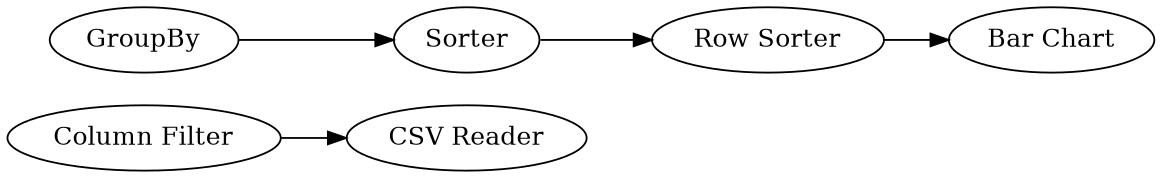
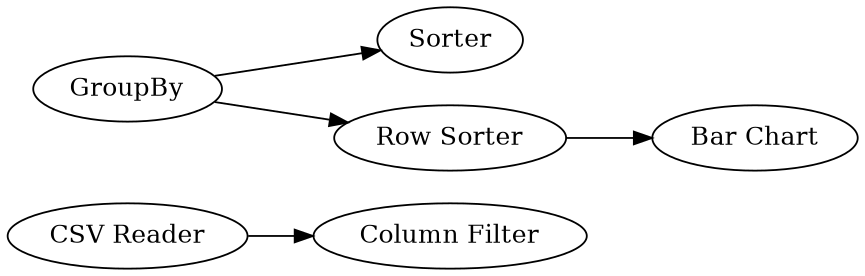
edge "Sorter" -> "Row Sorter": now "GroupBy" -> "Row Sorter"
edge "Column Filter" -> "CSV Reader": reversed
